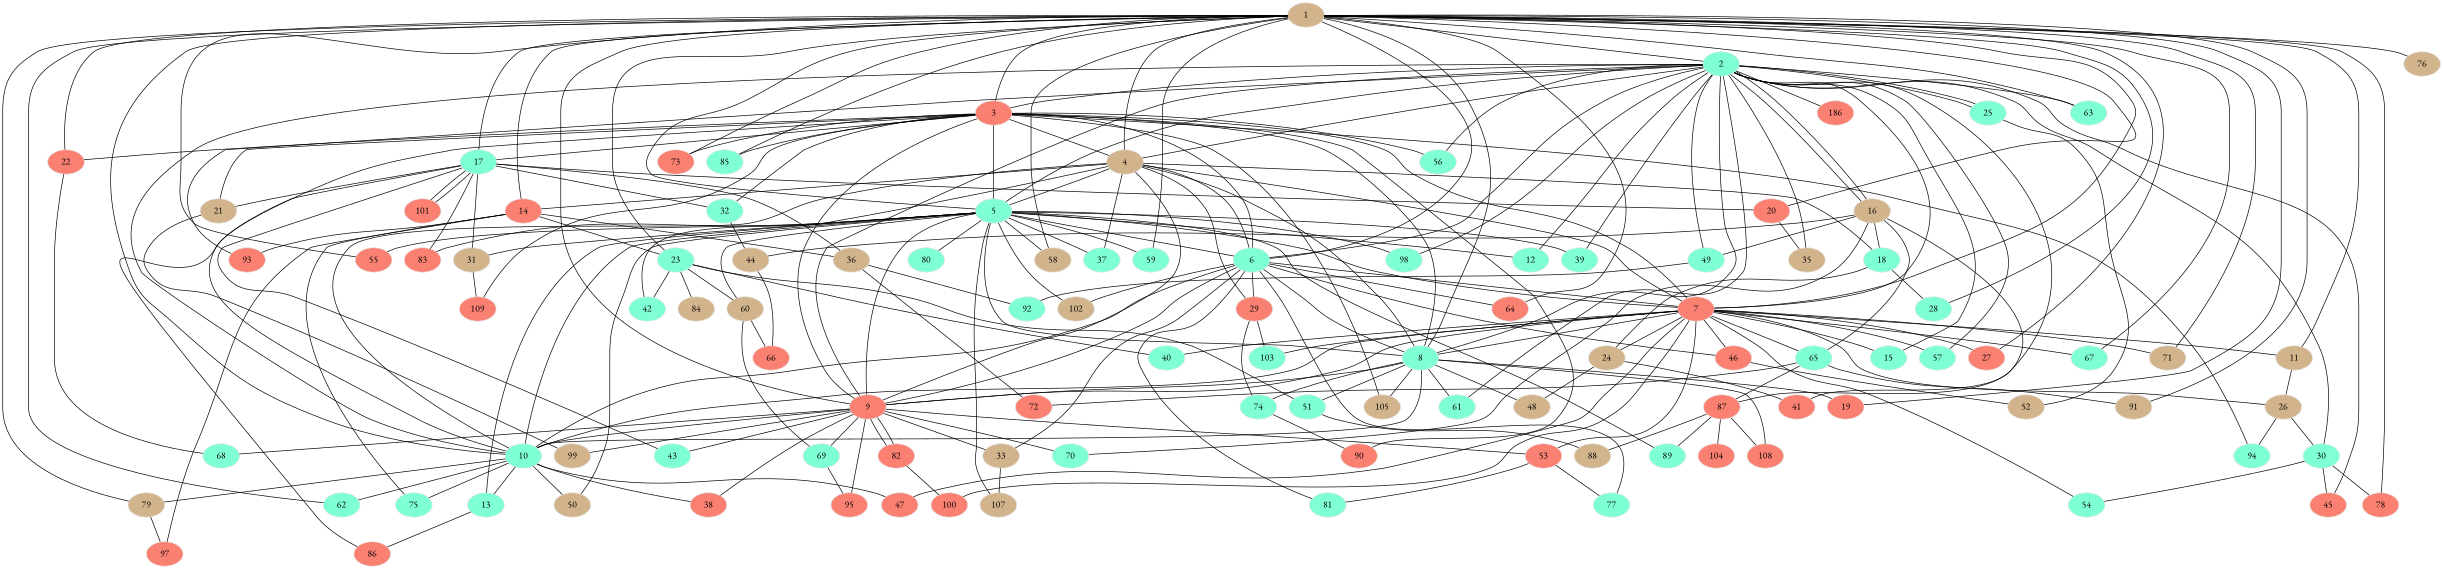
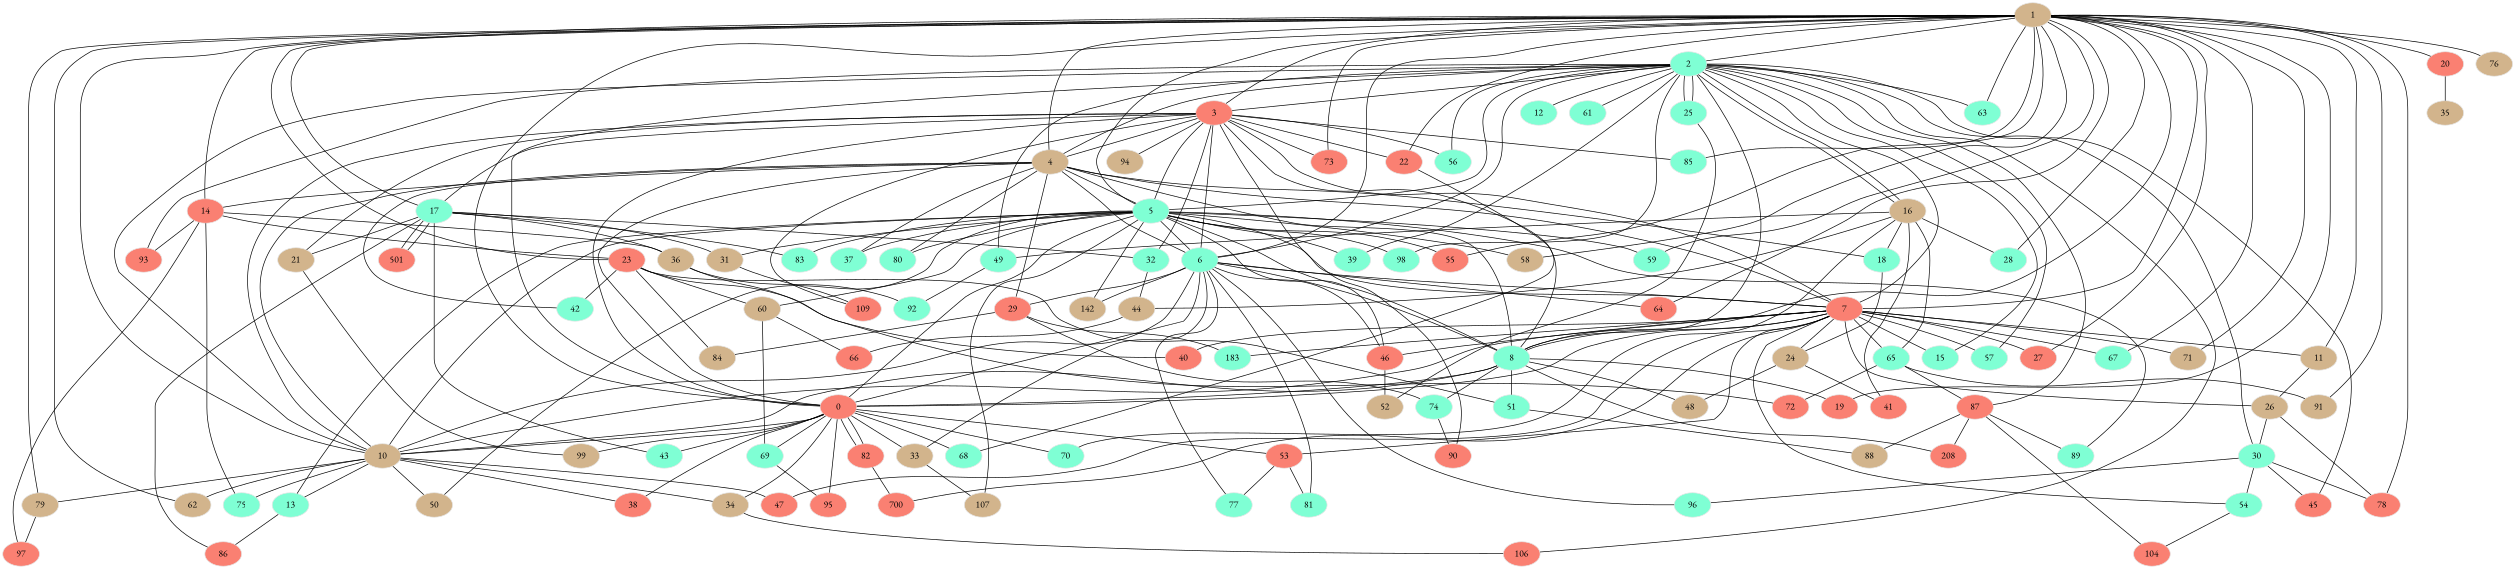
node "186": label "186" -> "106"
edge "2" -- "35": removed
edge "17" -- "20": removed
node "101": label "101" -> "501"
edge "4" -- "80": added
edge "5" -- "12": now "5" -- "46"
node "83": fillcolor salmon -> aquamarine
node "23": fillcolor aquamarine -> salmon
edge "18" -- "28": now "16" -- "28"
node "102": label "102" -> "142"
edge "29" -- "84": added
node "40": fillcolor aquamarine -> salmon
node "103": label "103" -> "183"
edge "8" -- "61": removed
node "9": label "9" -> "0"
node "105": removed
edge "26" -- "94": now "26" -- "78"
node "10": fillcolor aquamarine -> tan
node "108": label "108" -> "208"
node "94": fillcolor aquamarine -> tan
node "62": fillcolor aquamarine -> tan
node "34": added
node "100": label "100" -> "700"
node "96": added
edge "54" -- "104": added
